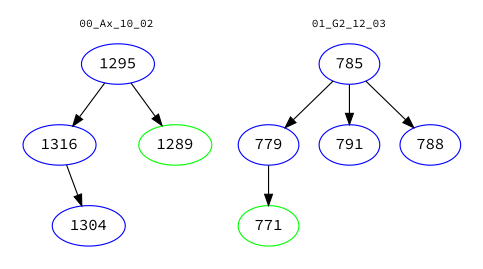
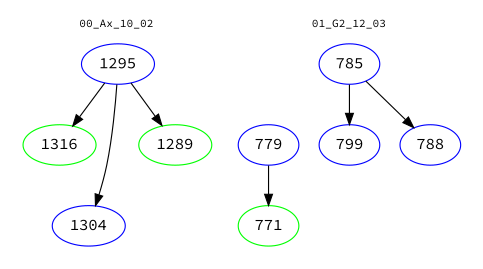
edge "785" -> "779": removed
node "1316": color blue -> green
node "791": label "791" -> "799"
edge "1316" -> "1304": now "1295" -> "1304"
